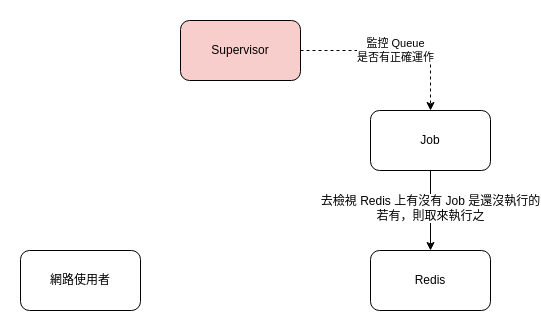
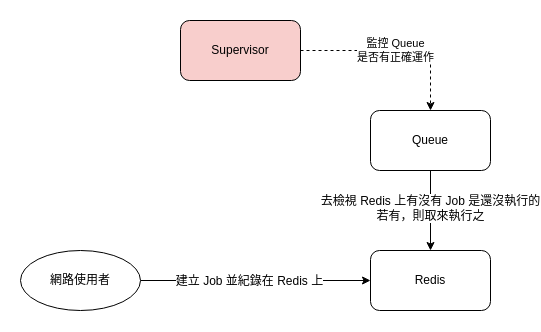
node "Job": label "Job" -> "Queue"
node "網路使用者": shape rounded rectangle -> ellipse
edge "網路使用者" -> "Redis": added, label "建立 Job 並紀錄在 Redis 上"
